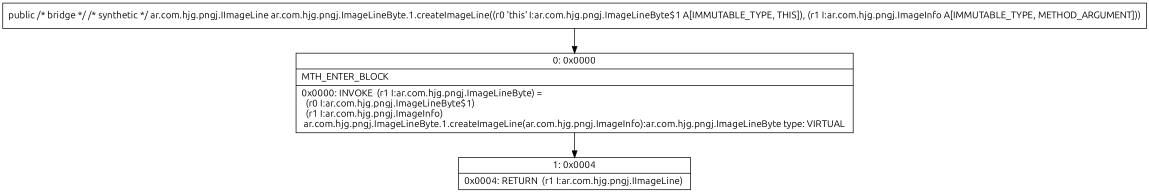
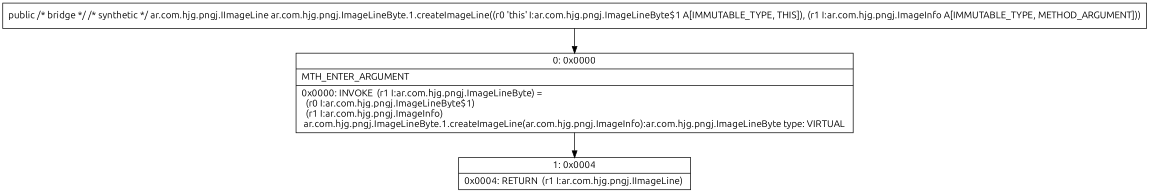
node "0: 0x0000": text "MTH_ENTER_BLOCK" -> "MTH_ENTER_ARGUMENT"
